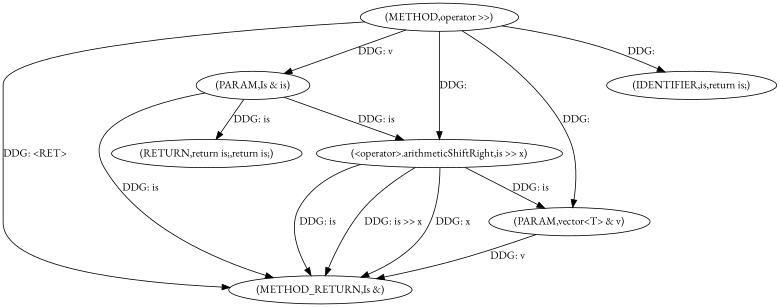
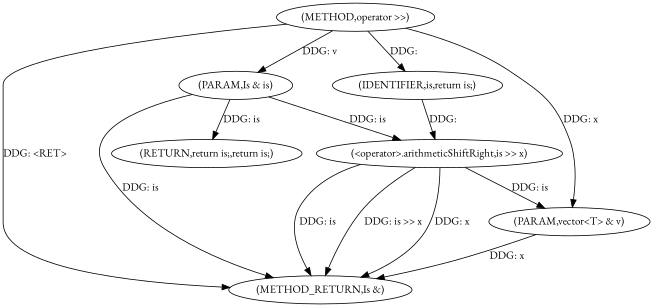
edge "(METHOD,operator >>)" -> "(<operator>.arithmeticShiftRight,is >> x)": now "(IDENTIFIER,is,return is;)" -> "(<operator>.arithmeticShiftRight,is >> x)"
edge "(METHOD,operator >>)" -> "(PARAM,vector<T> & v)": label "DDG: " -> "DDG: x"
edge "(PARAM,vector<T> & v)" -> "(METHOD_RETURN,Is &)": label "DDG: v" -> "DDG: x"
